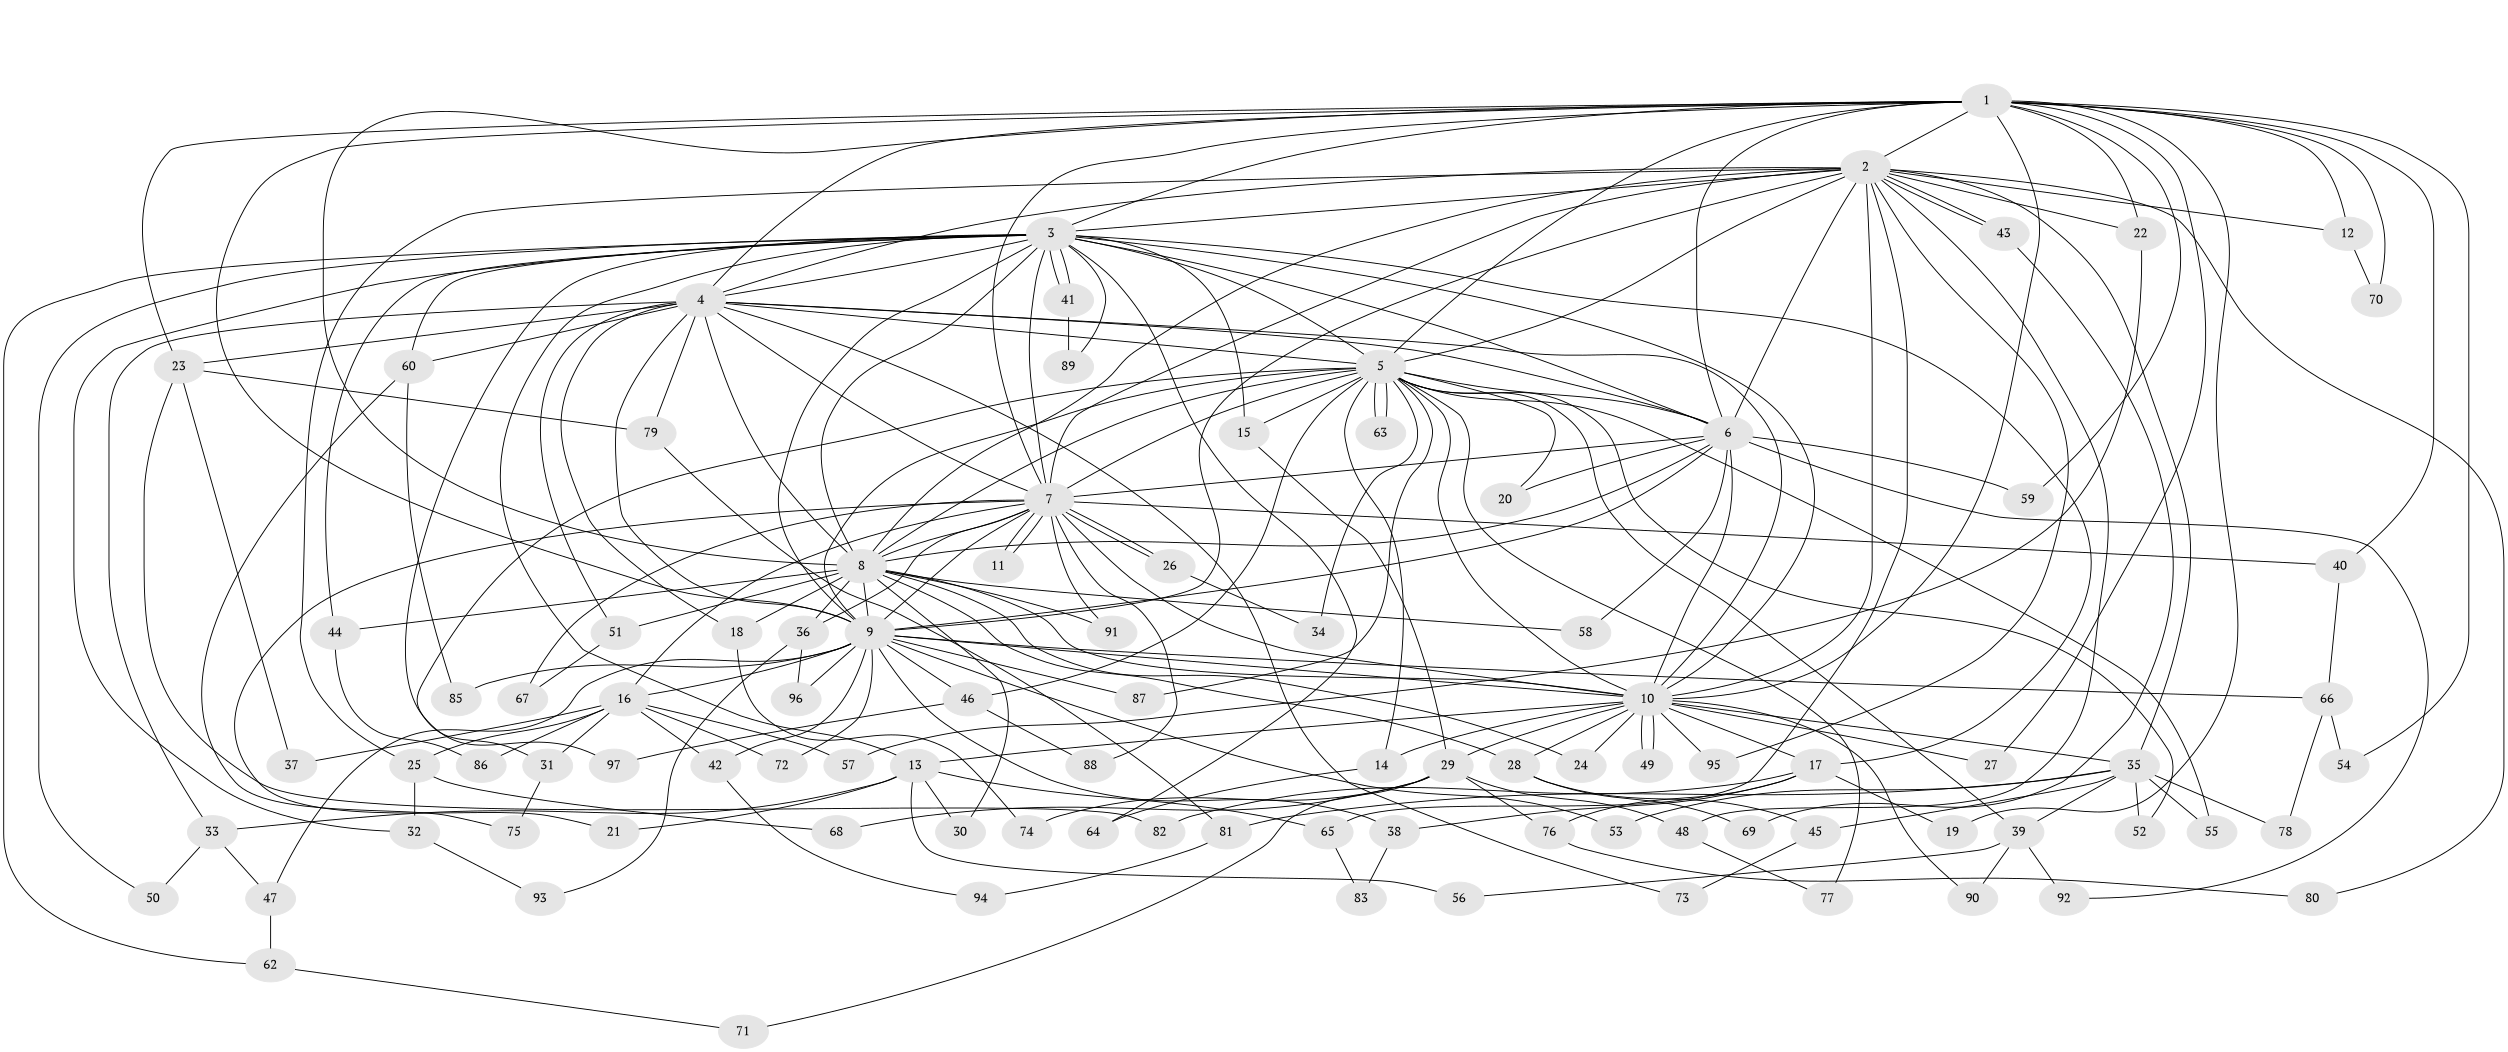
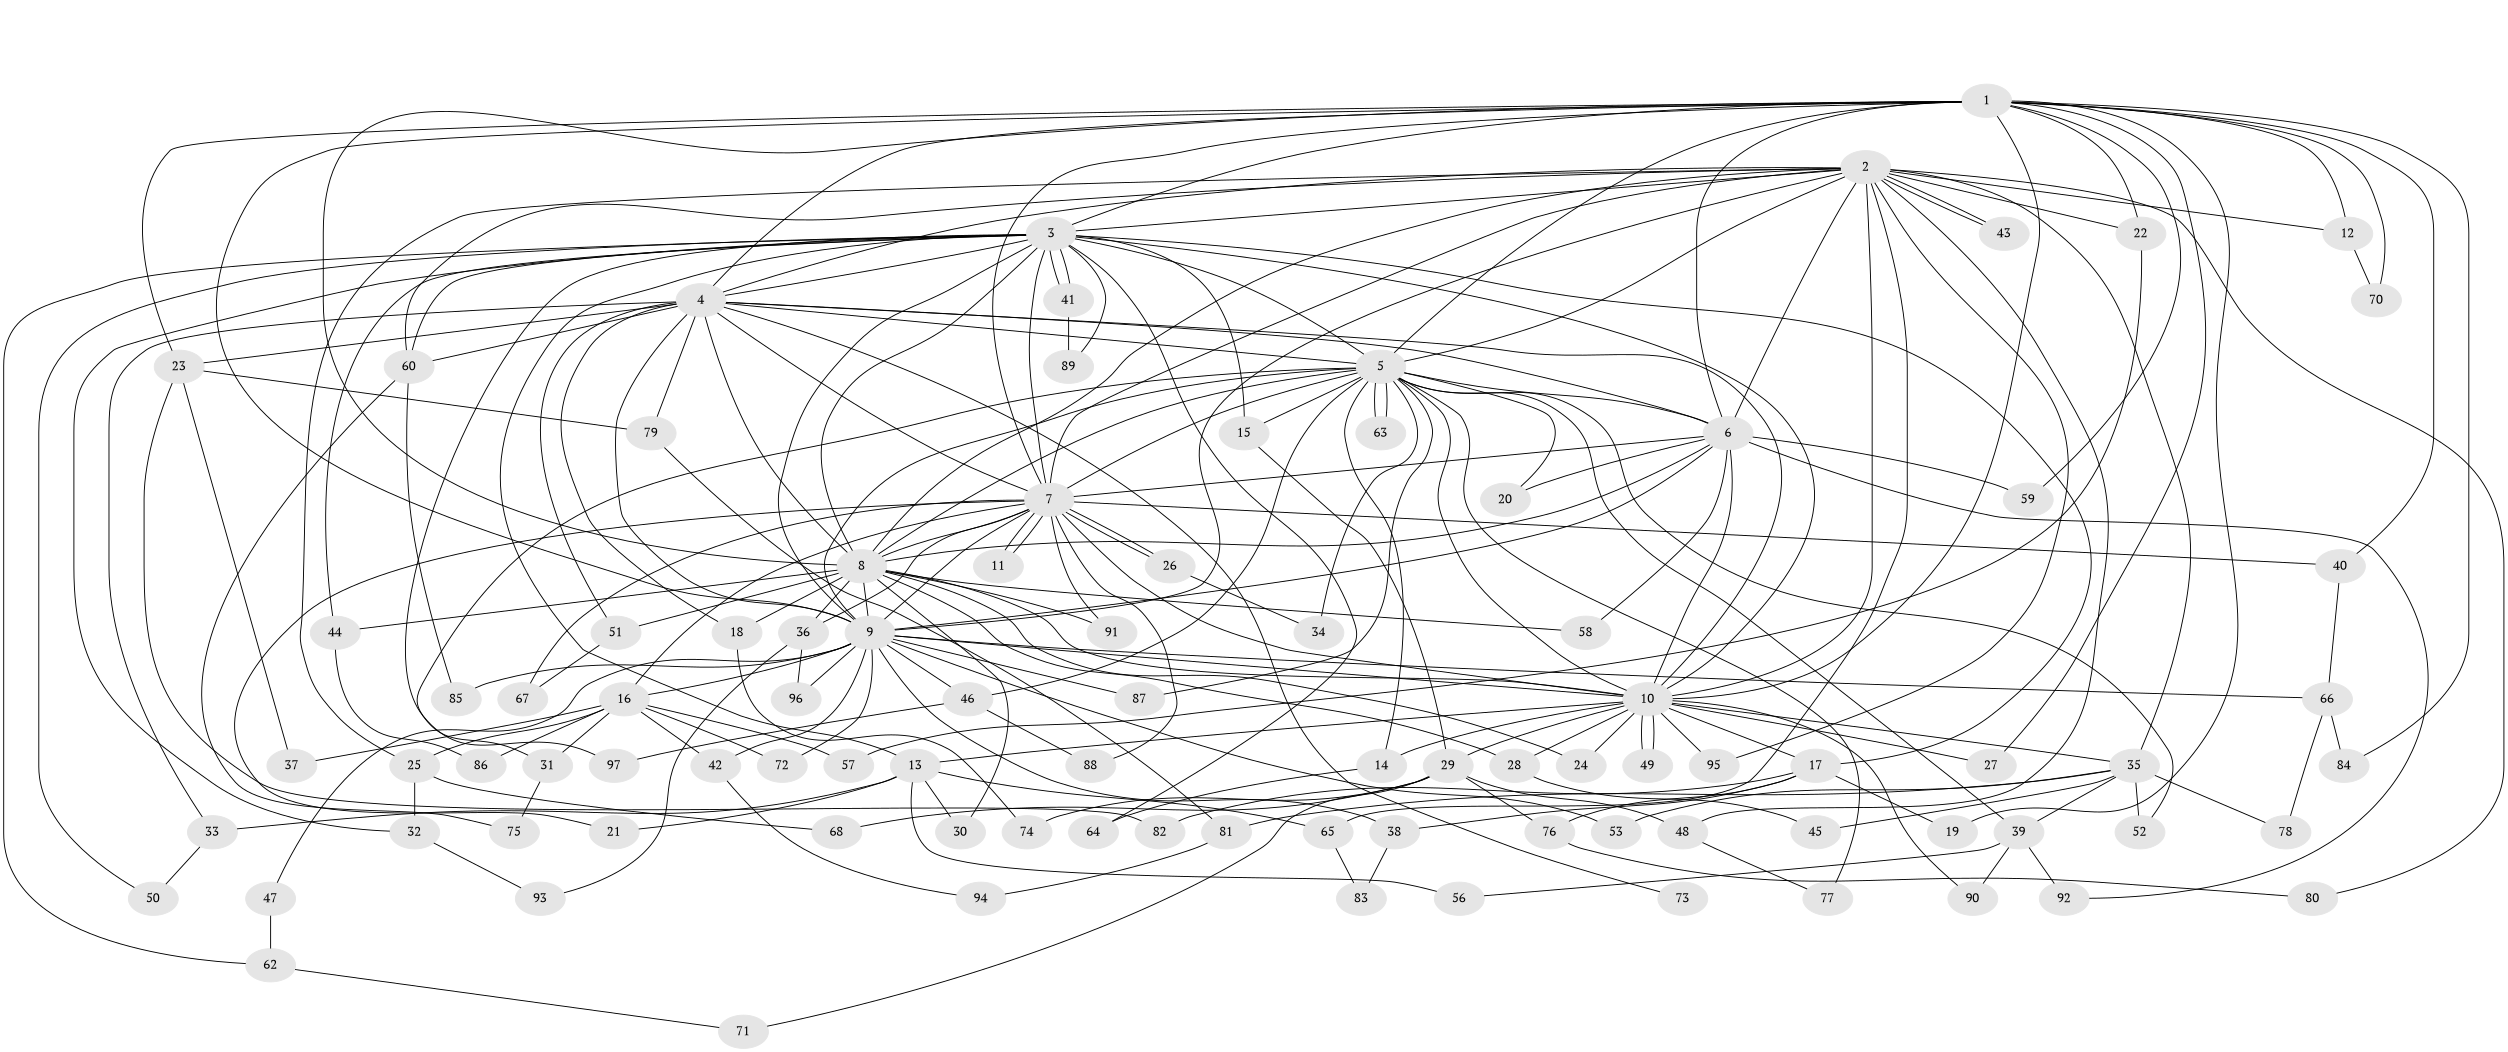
edge "1" -- "2": now "60" -- "2"
edge "3" -- "6": removed
node "54": label "54" -> "84"
node "69": removed
node "55": removed
edge "45" -- "73": removed
edge "33" -- "47": removed
